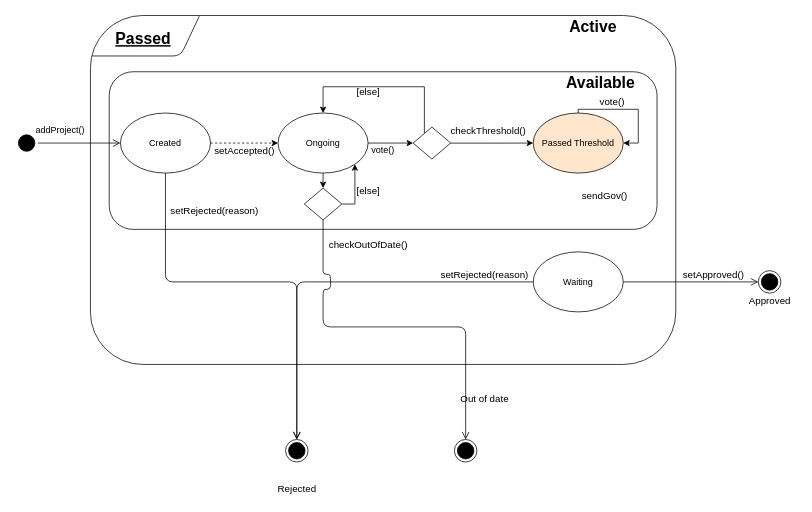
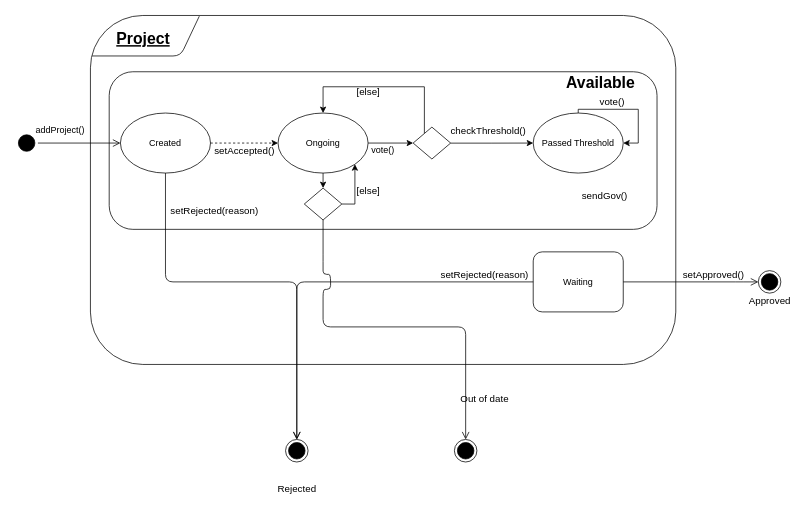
node "Active": removed
node "Passed": label "Passed" -> "Project"
node "Passed Threshold": fillcolor #ffe6cc -> #ffffff
node "checkOutOfDate()": removed
node "Waiting": shape ellipse -> rounded rectangle
